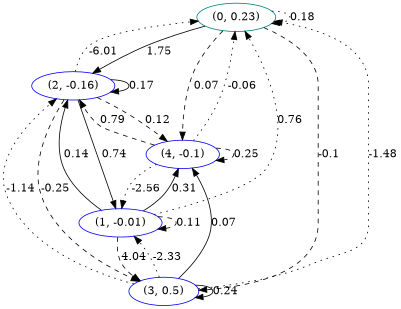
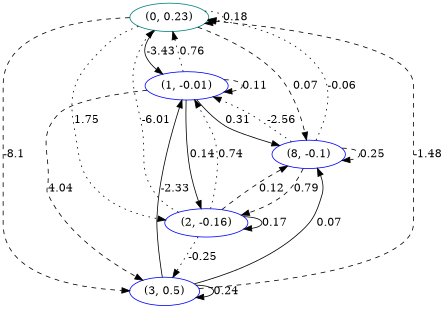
edge "(0, 0.23)" -> "(2, -0.16)": style solid -> dotted
edge "(0, 0.23)" -> "(1, -0.01)": added, label "-3.43"
edge "(2, -0.16)" -> "(1, -0.01)": style solid -> dotted
node "(4, -0.1)": label "(4, -0.1)" -> "(8, -0.1)"
edge "(0, 0.23)" -> "(3, 0.5)": label "-0.1" -> "-8.1"
edge "(3, 0.5)" -> "(0, 0.23)": style dotted -> dashed
edge "(2, -0.16)" -> "(3, 0.5)": style dashed -> dotted
edge "(3, 0.5)" -> "(2, -0.16)": removed, label "-1.14"
edge "(3, 0.5)" -> "(1, -0.01)": style dotted -> solid
